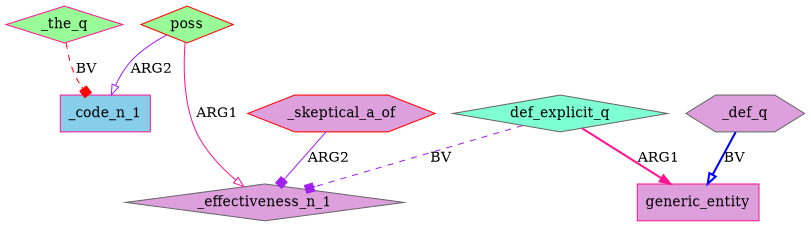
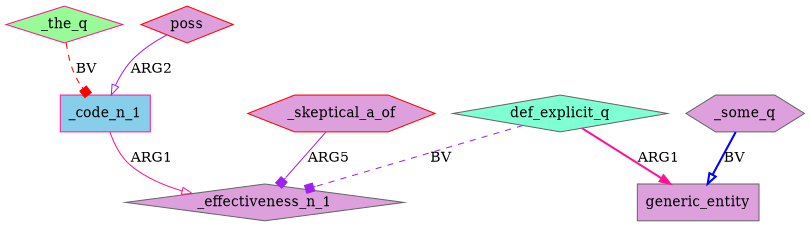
node "poss": fillcolor palegreen -> plum
node "_def_q": label "_def_q" -> "_some_q"
edge "poss" -> "_effectiveness_n_1": now "_code_n_1" -> "_effectiveness_n_1"
edge "_skeptical_a_of" -> "_effectiveness_n_1": label "ARG2" -> "ARG5"
node "generic_entity": color deeppink -> gray40
